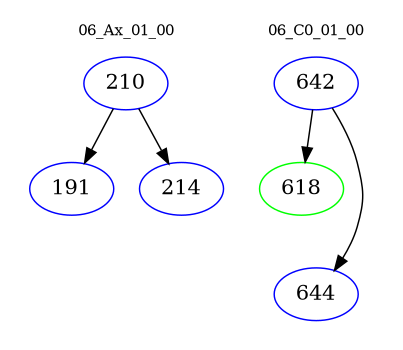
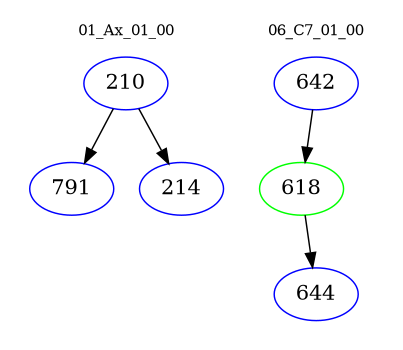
cluster "06_Ax_01_00": label "06_Ax_01_00" -> "01_Ax_01_00"
cluster "06_C0_01_00": label "06_C0_01_00" -> "06_C7_01_00"
edge "642" -> "644": now "618" -> "644"
node "191": label "191" -> "791"
